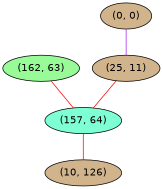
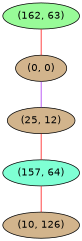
node "(25, 11)": label "(25, 11)" -> "(25, 12)"
edge "(162, 63)" -- "(157, 64)": now "(162, 63)" -- "(0, 0)"
